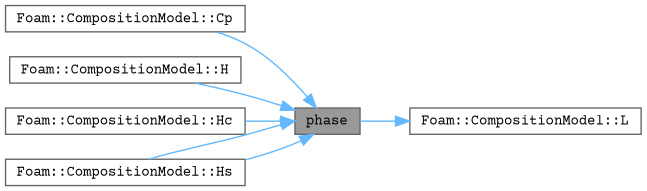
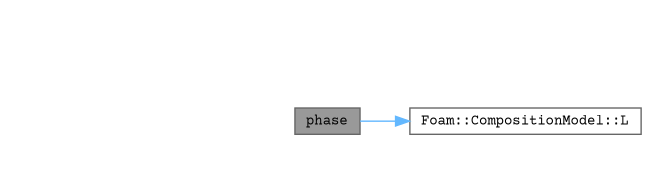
node "Foam::CompositionModel::Cp": removed
node "Foam::CompositionModel::H": removed
node "Foam::CompositionModel::Hc": removed
node "Foam::CompositionModel::Hs": removed
